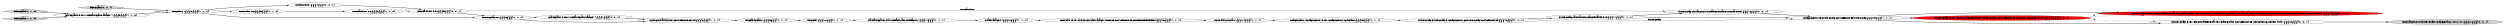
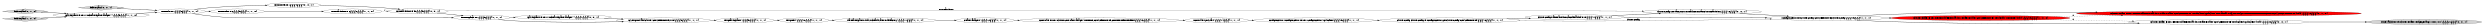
node "_numDbs = 1@@@3@@@['1', '1', '1']": shape diamond -> ellipse
